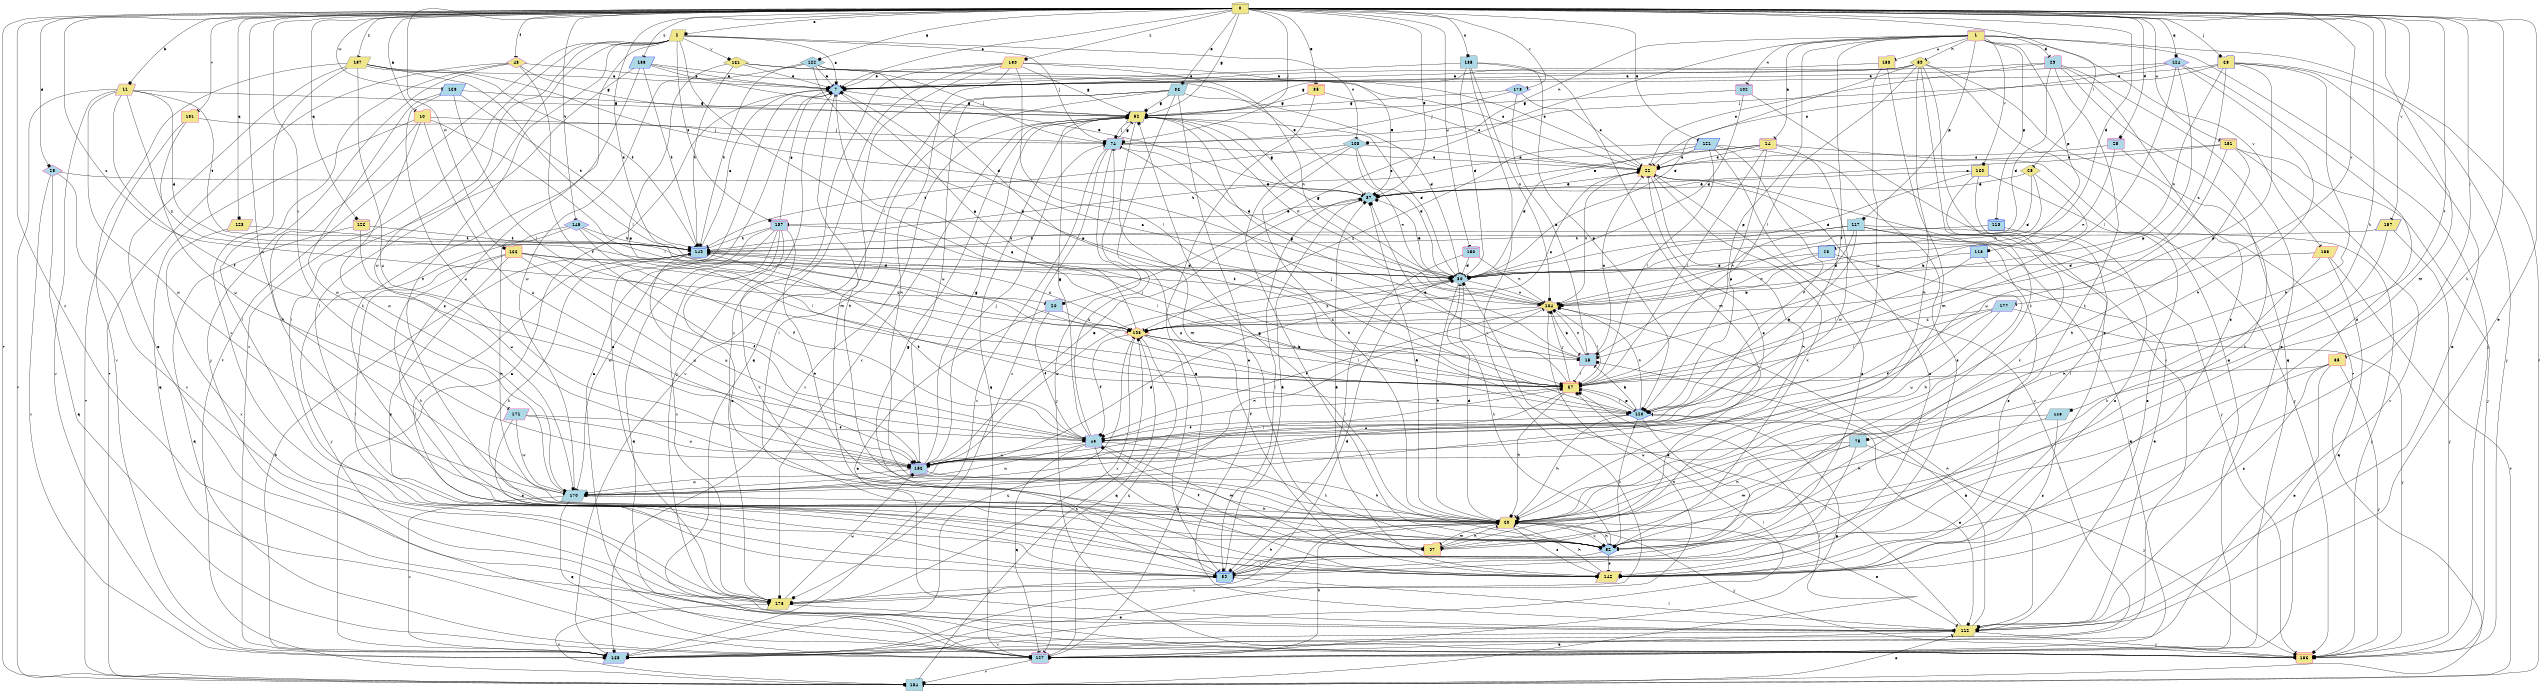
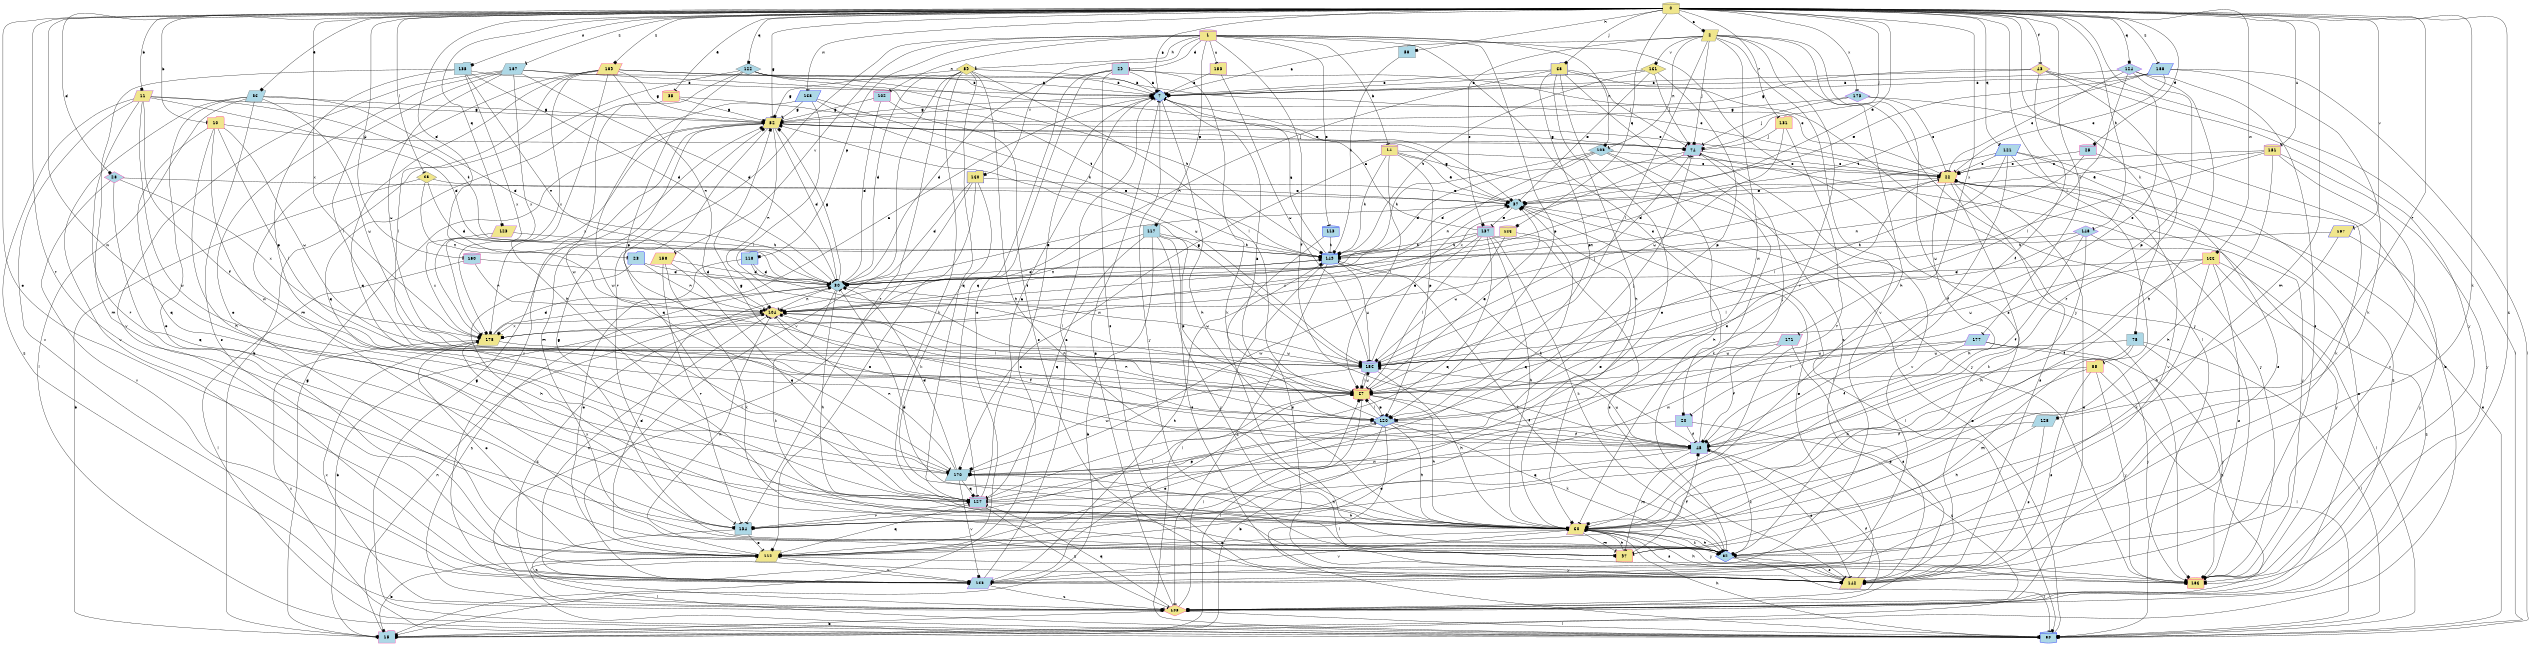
node "58": added
node "187": fillcolor khaki -> lightblue
edge "104" -> "178": added, label "x"
edge "67" -> "104": label "y" -> "n"
edge "153" -> "97": removed, label "m"
